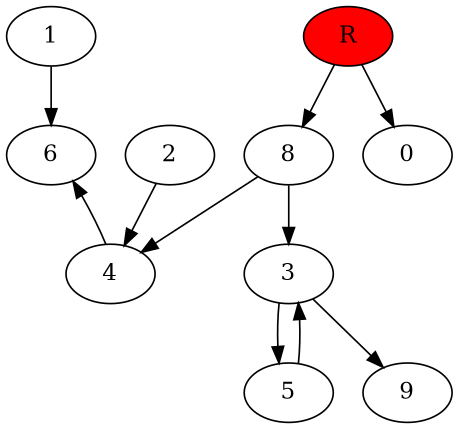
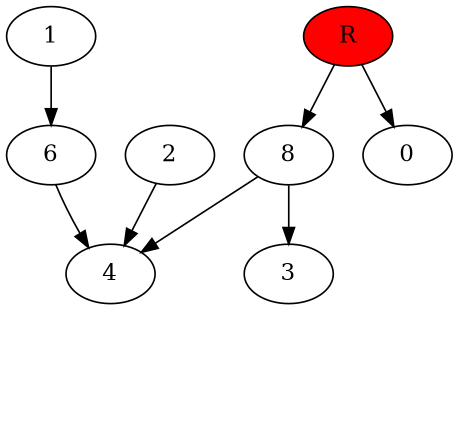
edge "4" -> "6": reversed
node "5": removed
node "9": removed
